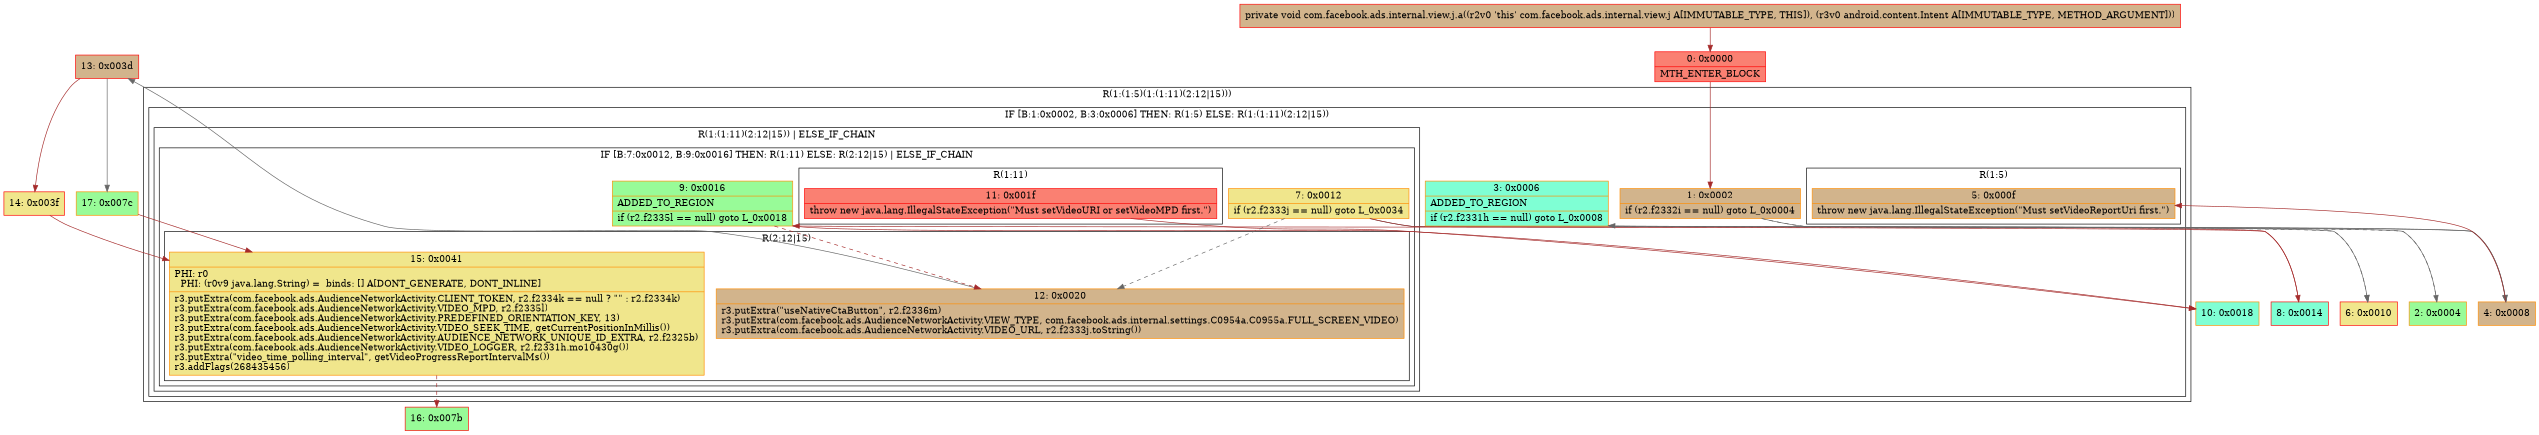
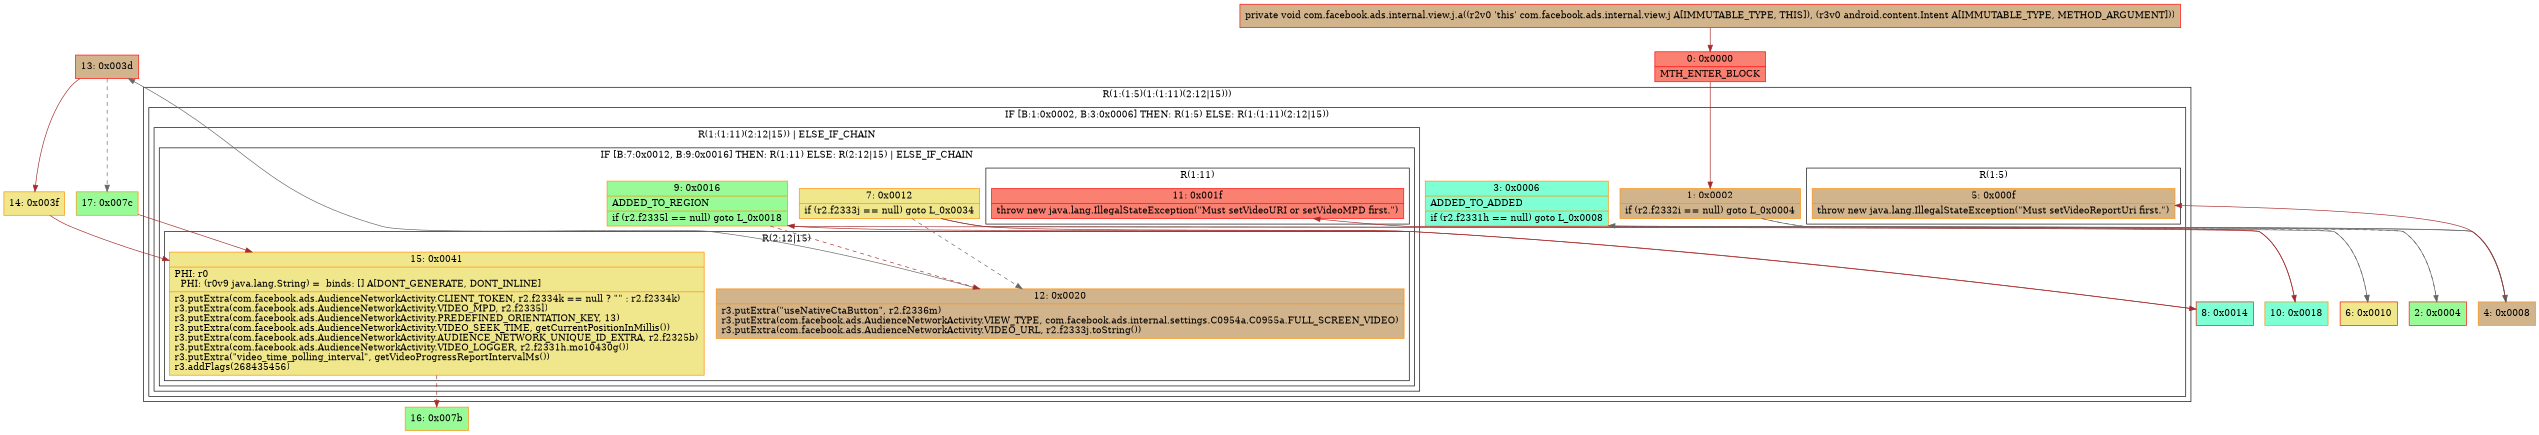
edge "13: 0x003d" -> "17: 0x007c": style solid -> dashed
node "3: 0x0006": text "ADDED_TO_REGION" -> "ADDED_TO_ADDED"
node "14: 0x003f": color red -> darkorange
edge "11: 0x001f" -> "10: 0x0018": reversed
node "2: 0x0004": color darkorange -> red
node "16: 0x007b": color red -> darkorange
